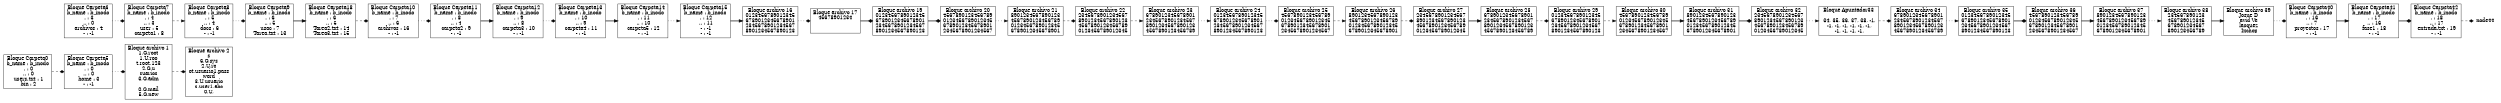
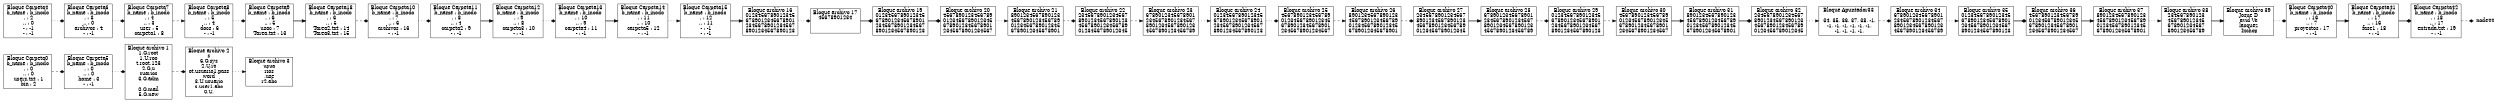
node "Bloque Carpeta4 b_name : b_inodo . : 2 .. : 0 - : -1 - : -1": added
node "Bloque archivo 3 usua rios ,use r2,abc": added
